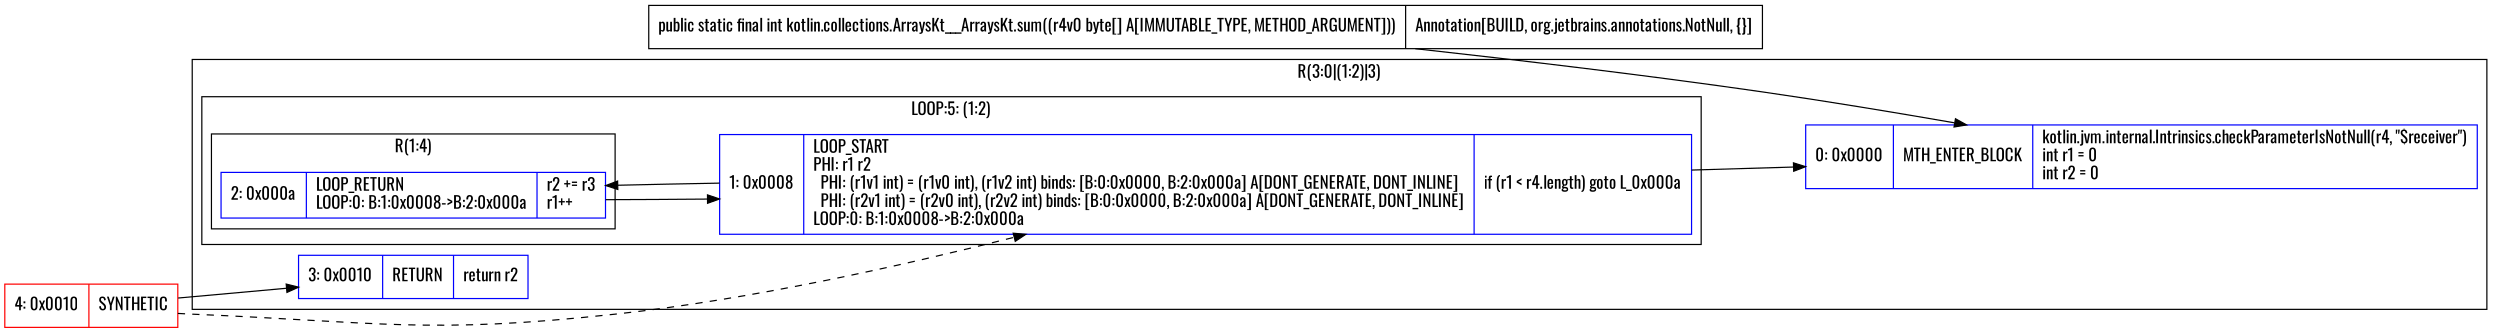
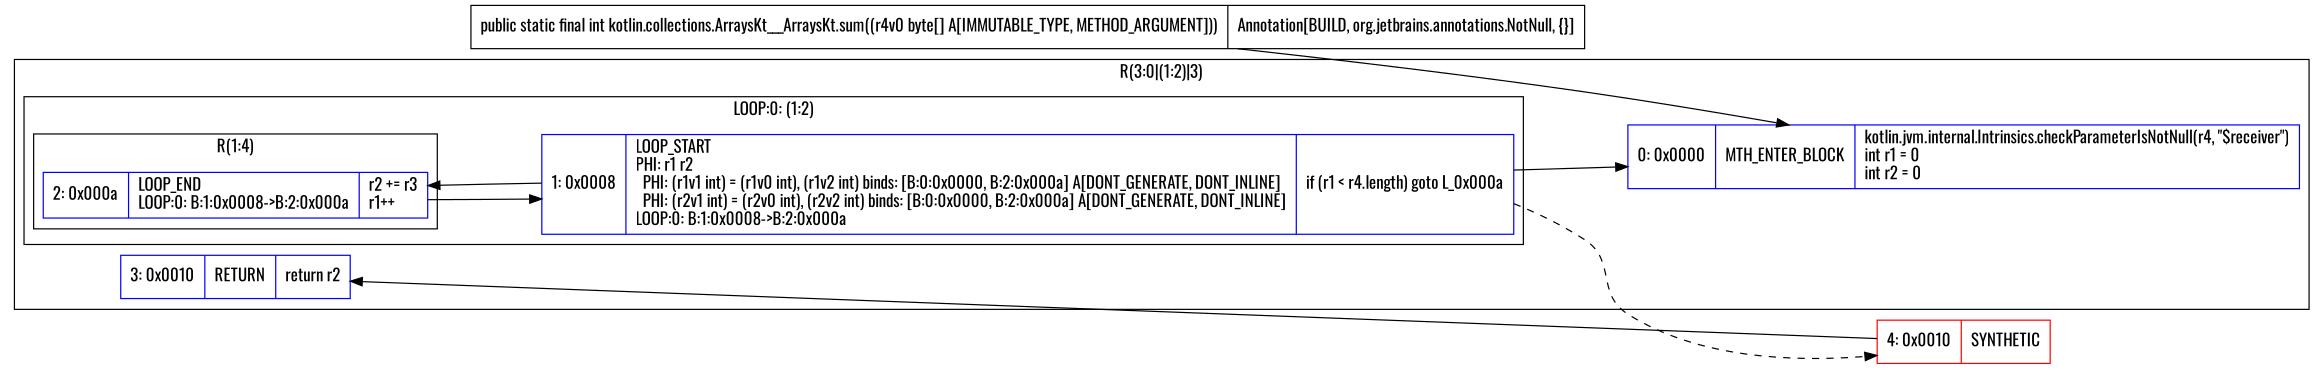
cluster "LOOP:5: (1:2)": label "LOOP:5: (1:2)" -> "LOOP:0: (1:2)"
node "2: 0x000a": text "LOOP_RETURN" -> "LOOP_END"
edge "4: 0x0010" -> "1: 0x0008": reversed
